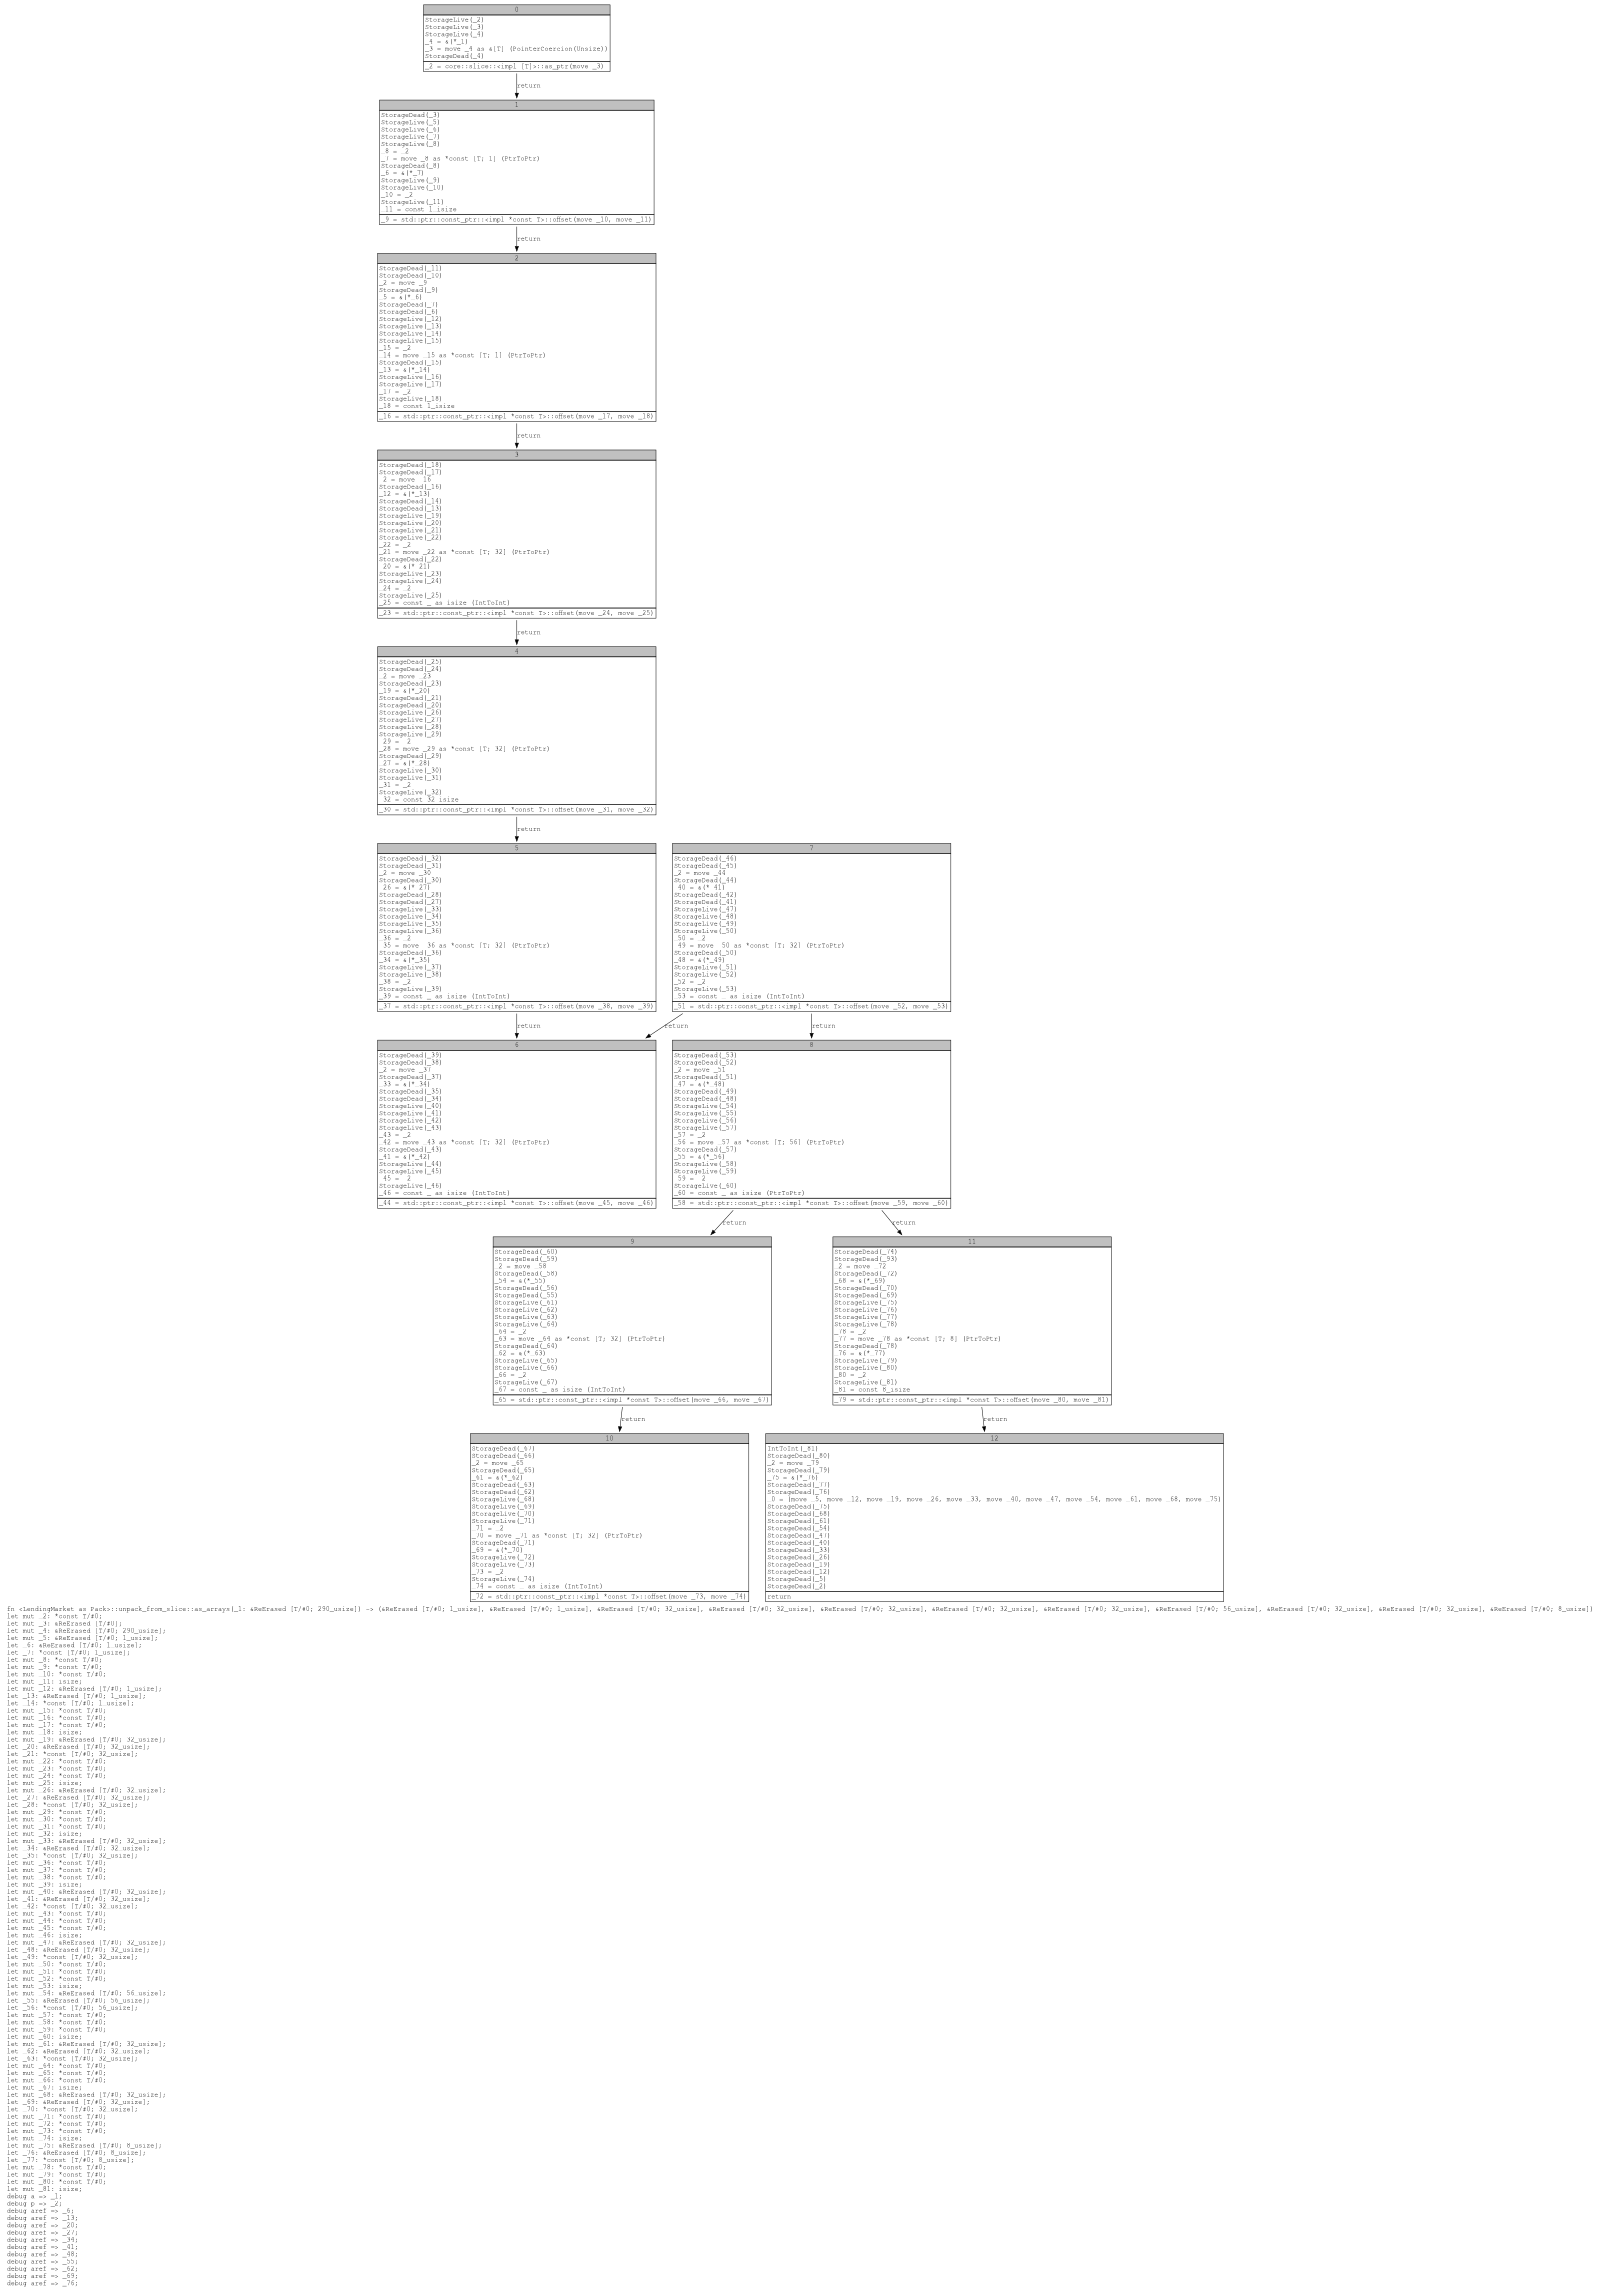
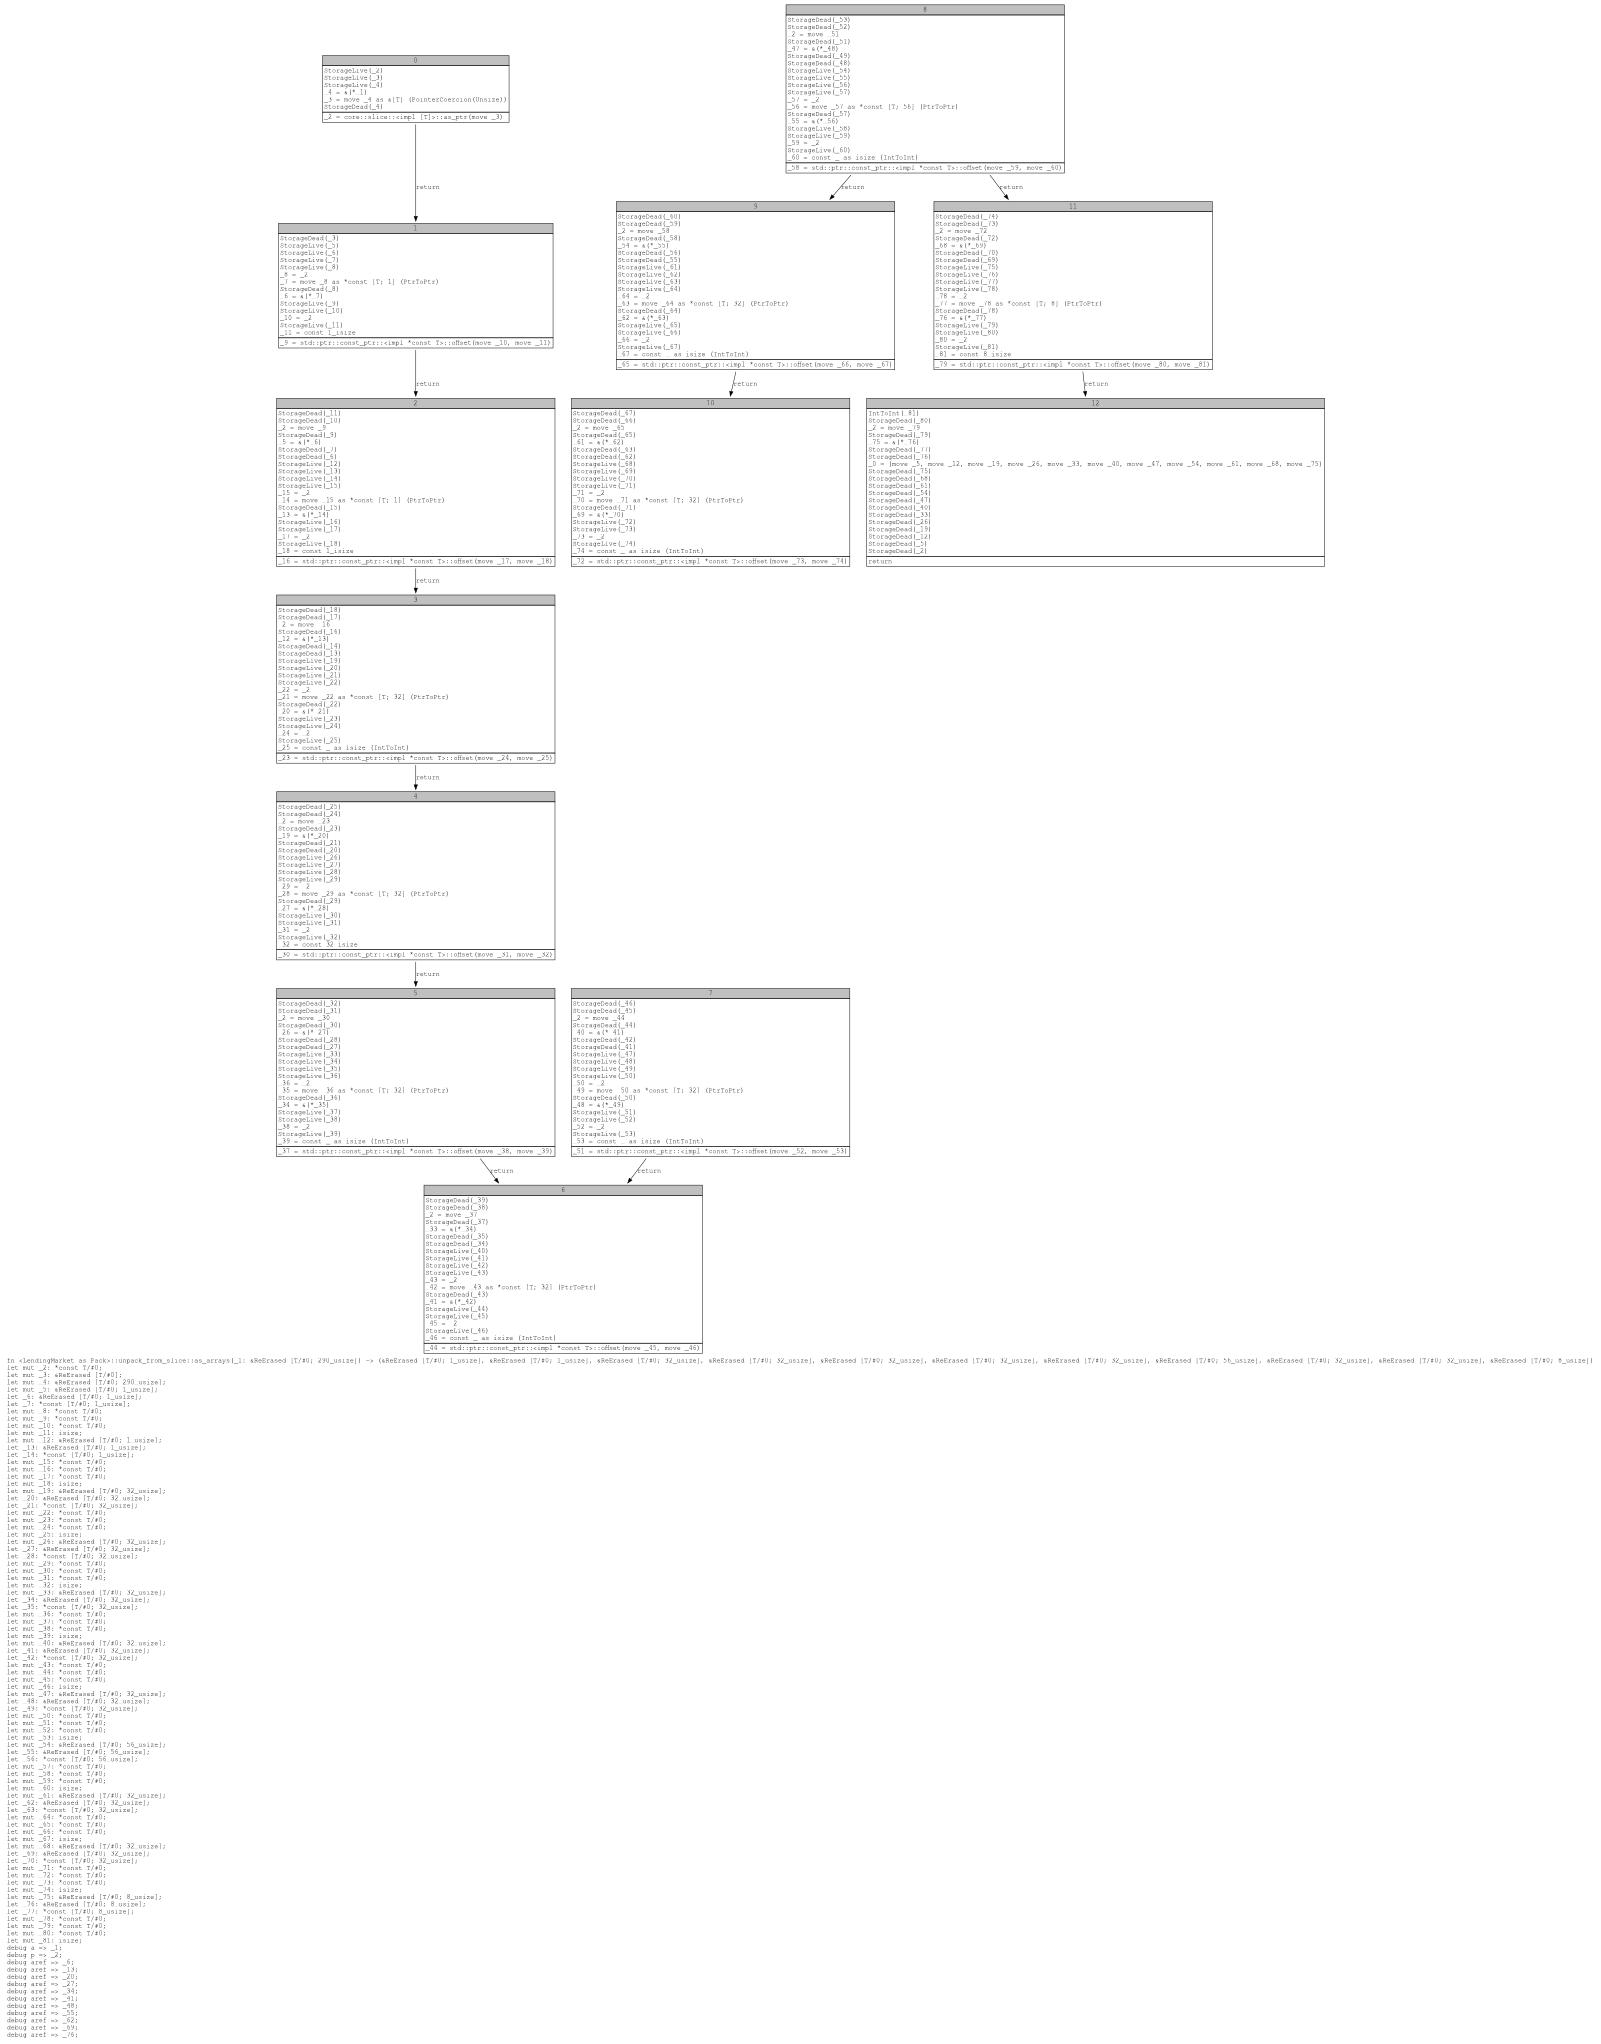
edge "7" -> "8": removed, label "return"
node "8": text "_60 = const _ as isize (PtrToPtr)" -> "_60 = const _ as isize (IntToInt)"
node "11": text "StorageDead(_93)" -> "StorageDead(_73)"
